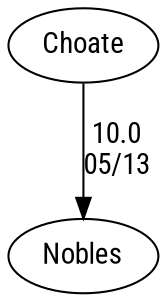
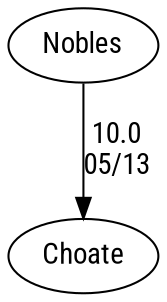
edge "Choate" -> "Nobles": reversed
